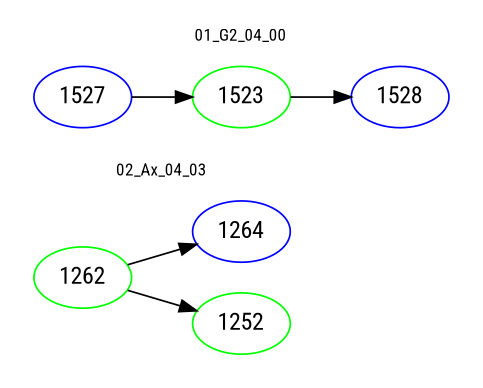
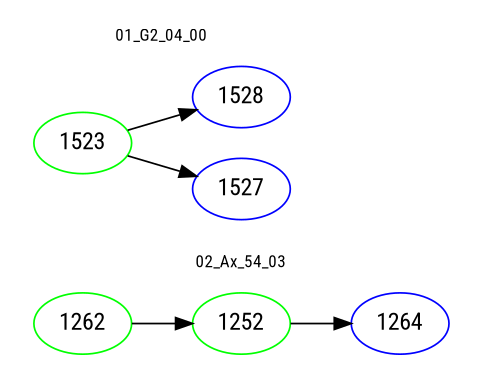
edge "1527" -> "1523": reversed
cluster "02_Ax_04_03": label "02_Ax_04_03" -> "02_Ax_54_03"
edge "1262" -> "1264": now "1252" -> "1264"
